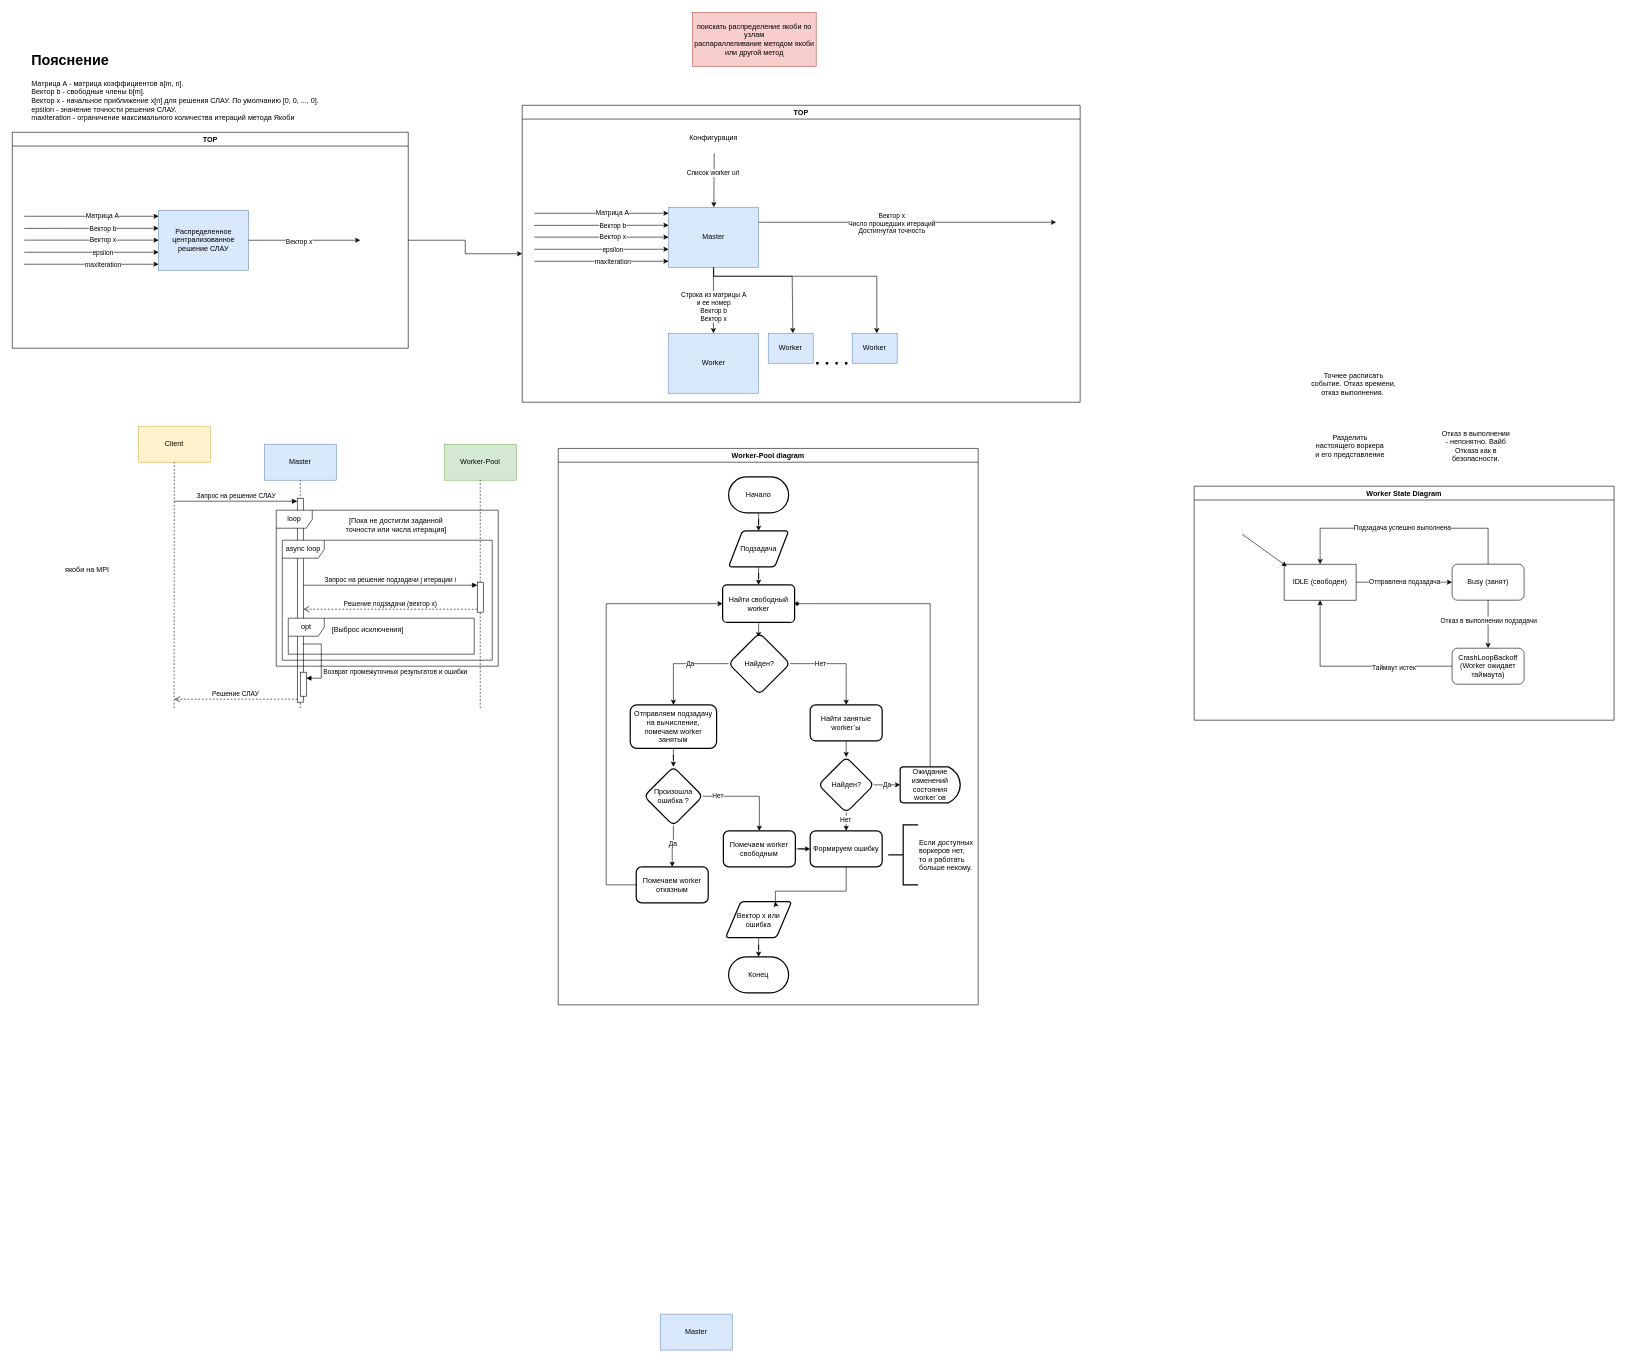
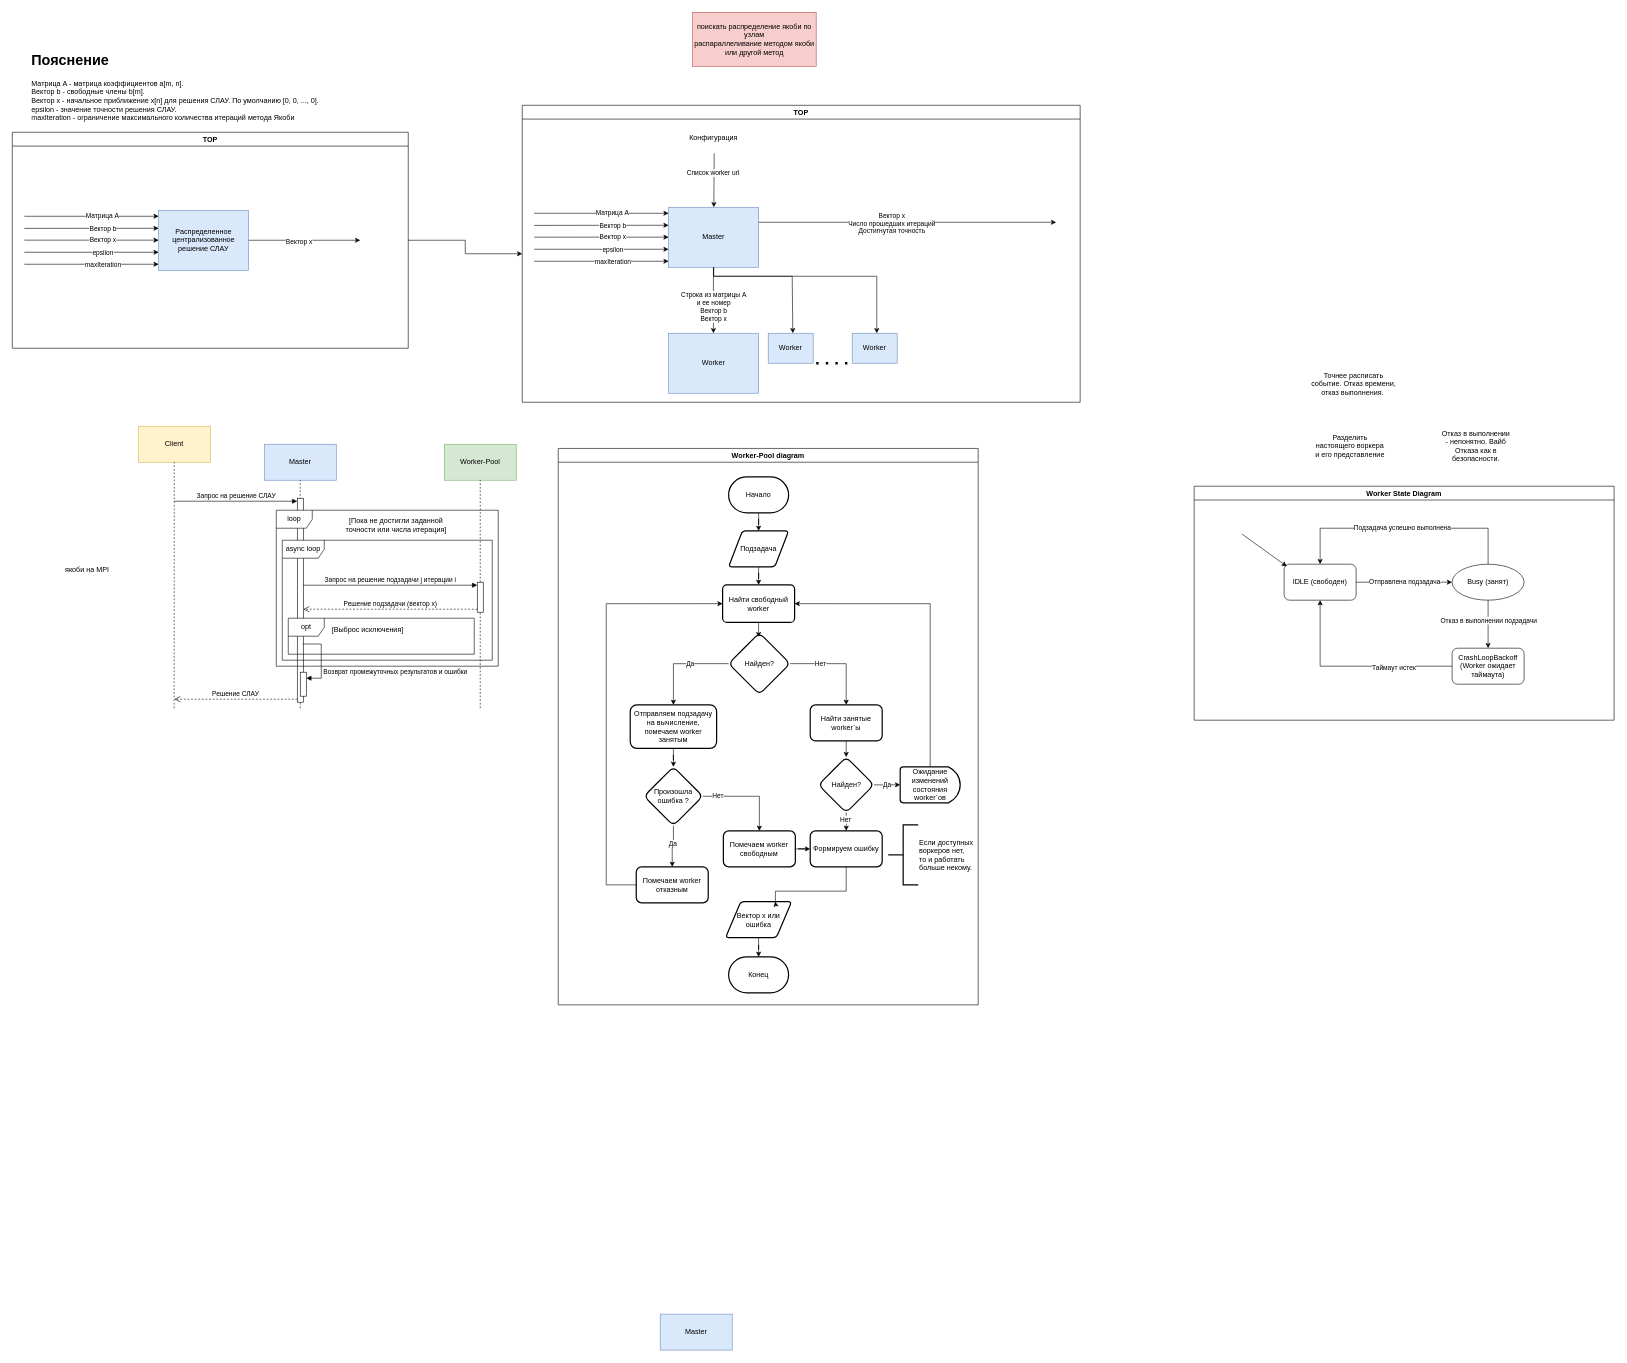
node "IDLE (свободен)": shape rectangle -> rounded rectangle
node "Busy (занят)": shape rounded rectangle -> ellipse
edge "Ожидание изменений состояния worker`ов" -> "Найти свободный worker": arrowhead diamond -> classic
